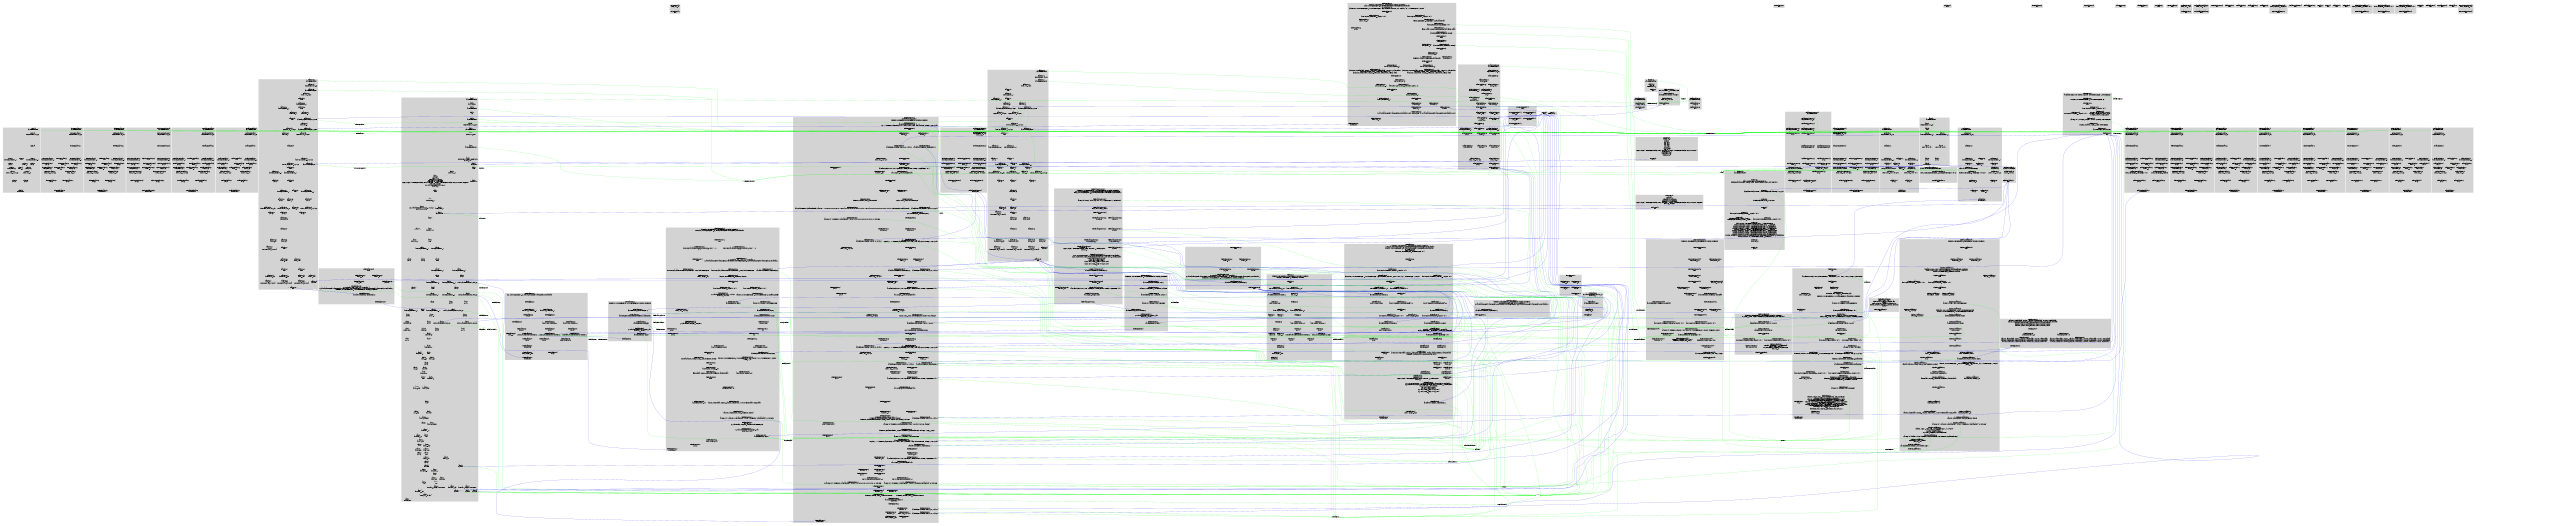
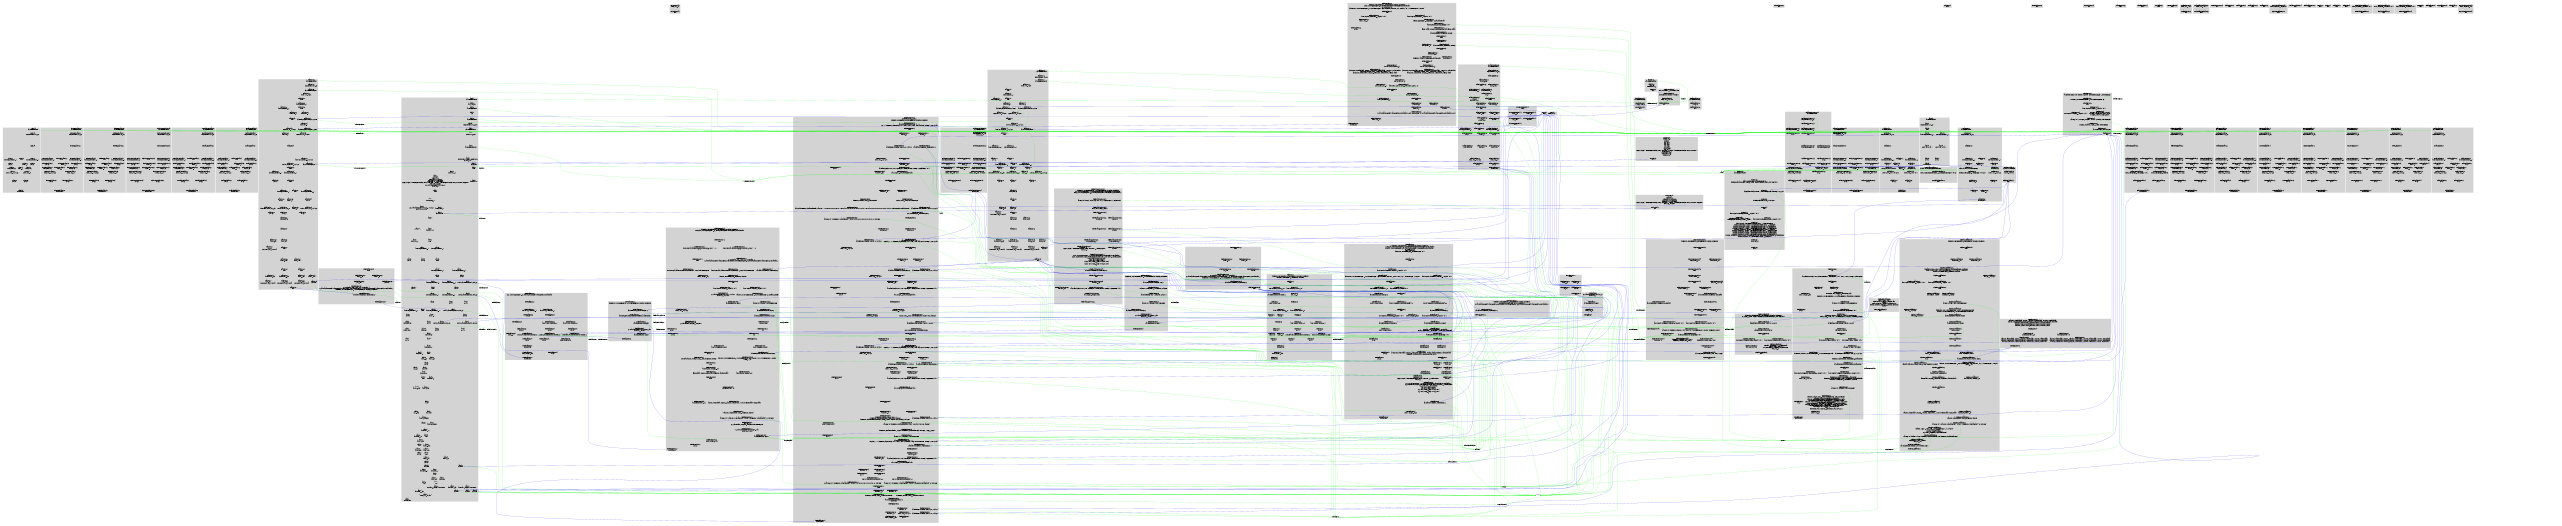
node "PoCallDriver_0": added
